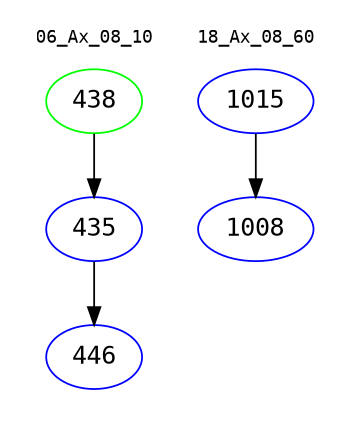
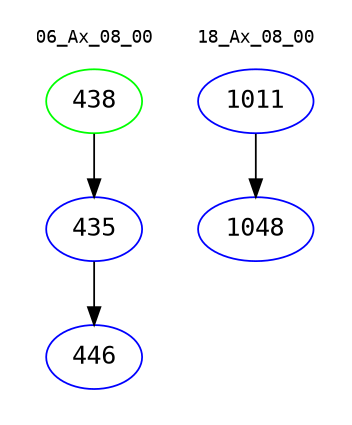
cluster "06_Ax_08_10": label "06_Ax_08_10" -> "06_Ax_08_00"
cluster "18_Ax_08_60": label "18_Ax_08_60" -> "18_Ax_08_00"
node "1015": label "1015" -> "1011"
node "1008": label "1008" -> "1048"
